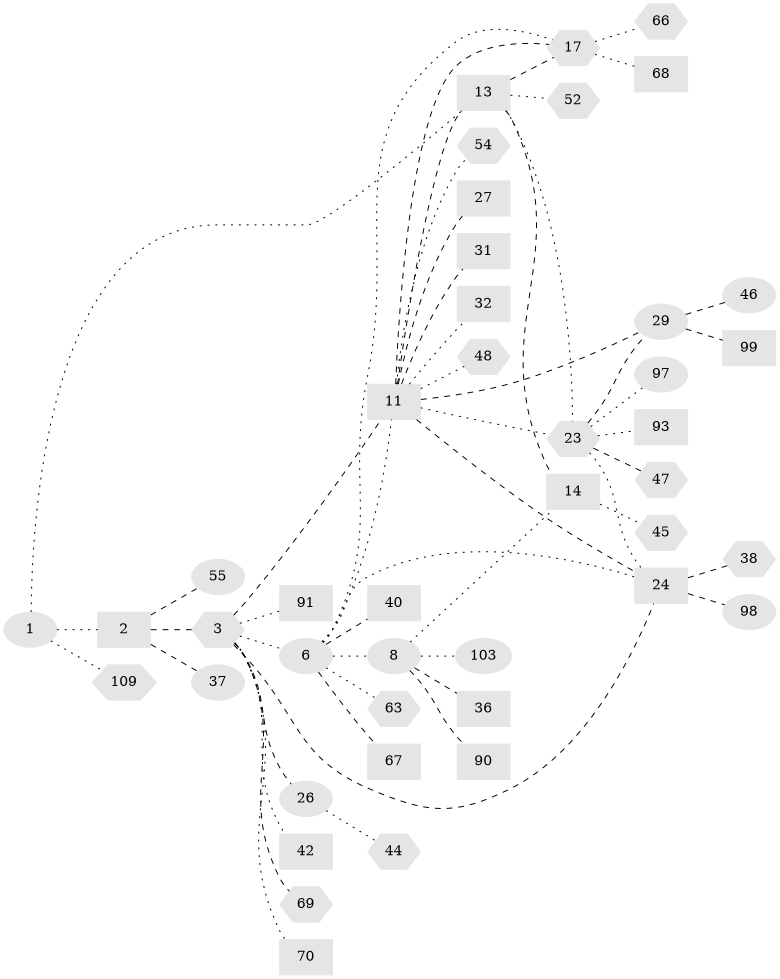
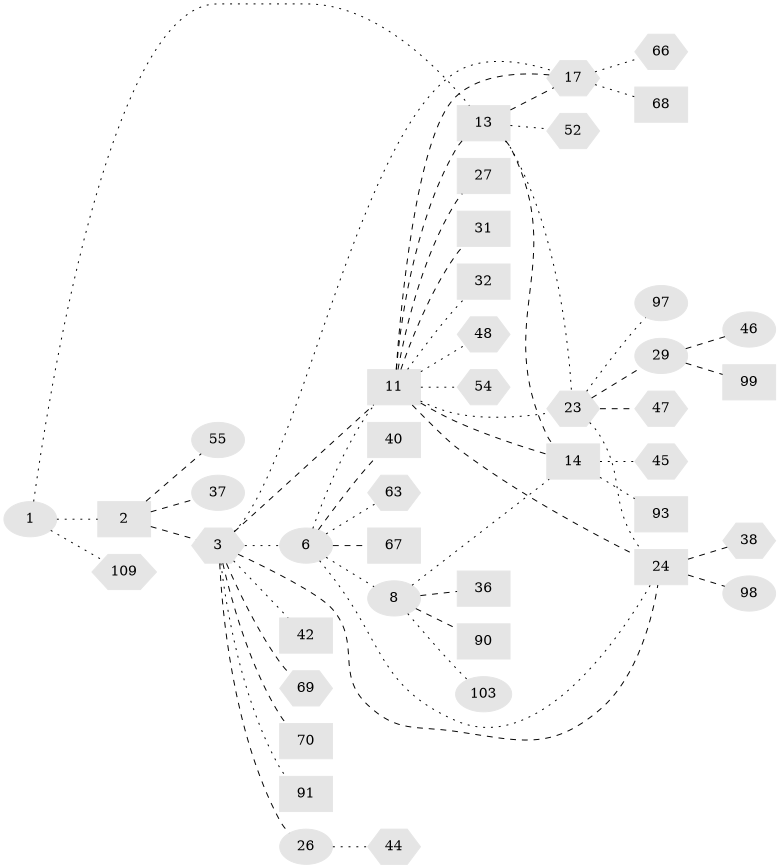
edge "17" -- "6": now "17" -- "3"
edge "29" -- "11": now "14" -- "11"
edge "93" -- "23": now "93" -- "14"
edge "3" -- "70": style dotted -> dashed
